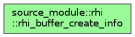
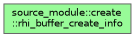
node "source_module::rhi ::rhi_buffer_create_info": label "source_module::rhi ::rhi_buffer_create_info" -> "source_module::create ::rhi_buffer_create_info"
